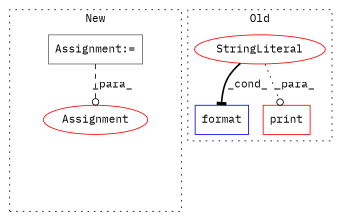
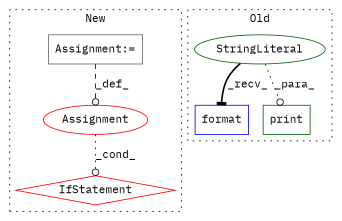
node "StringLiteral": color red -> darkgreen
edge "Assignment:=" -> "Assignment": label "_para_" -> "_def_"
edge "StringLiteral" -> "format": label "_cond_" -> "_recv_"
node "print": color red -> darkgreen
node "IfStatement": added
